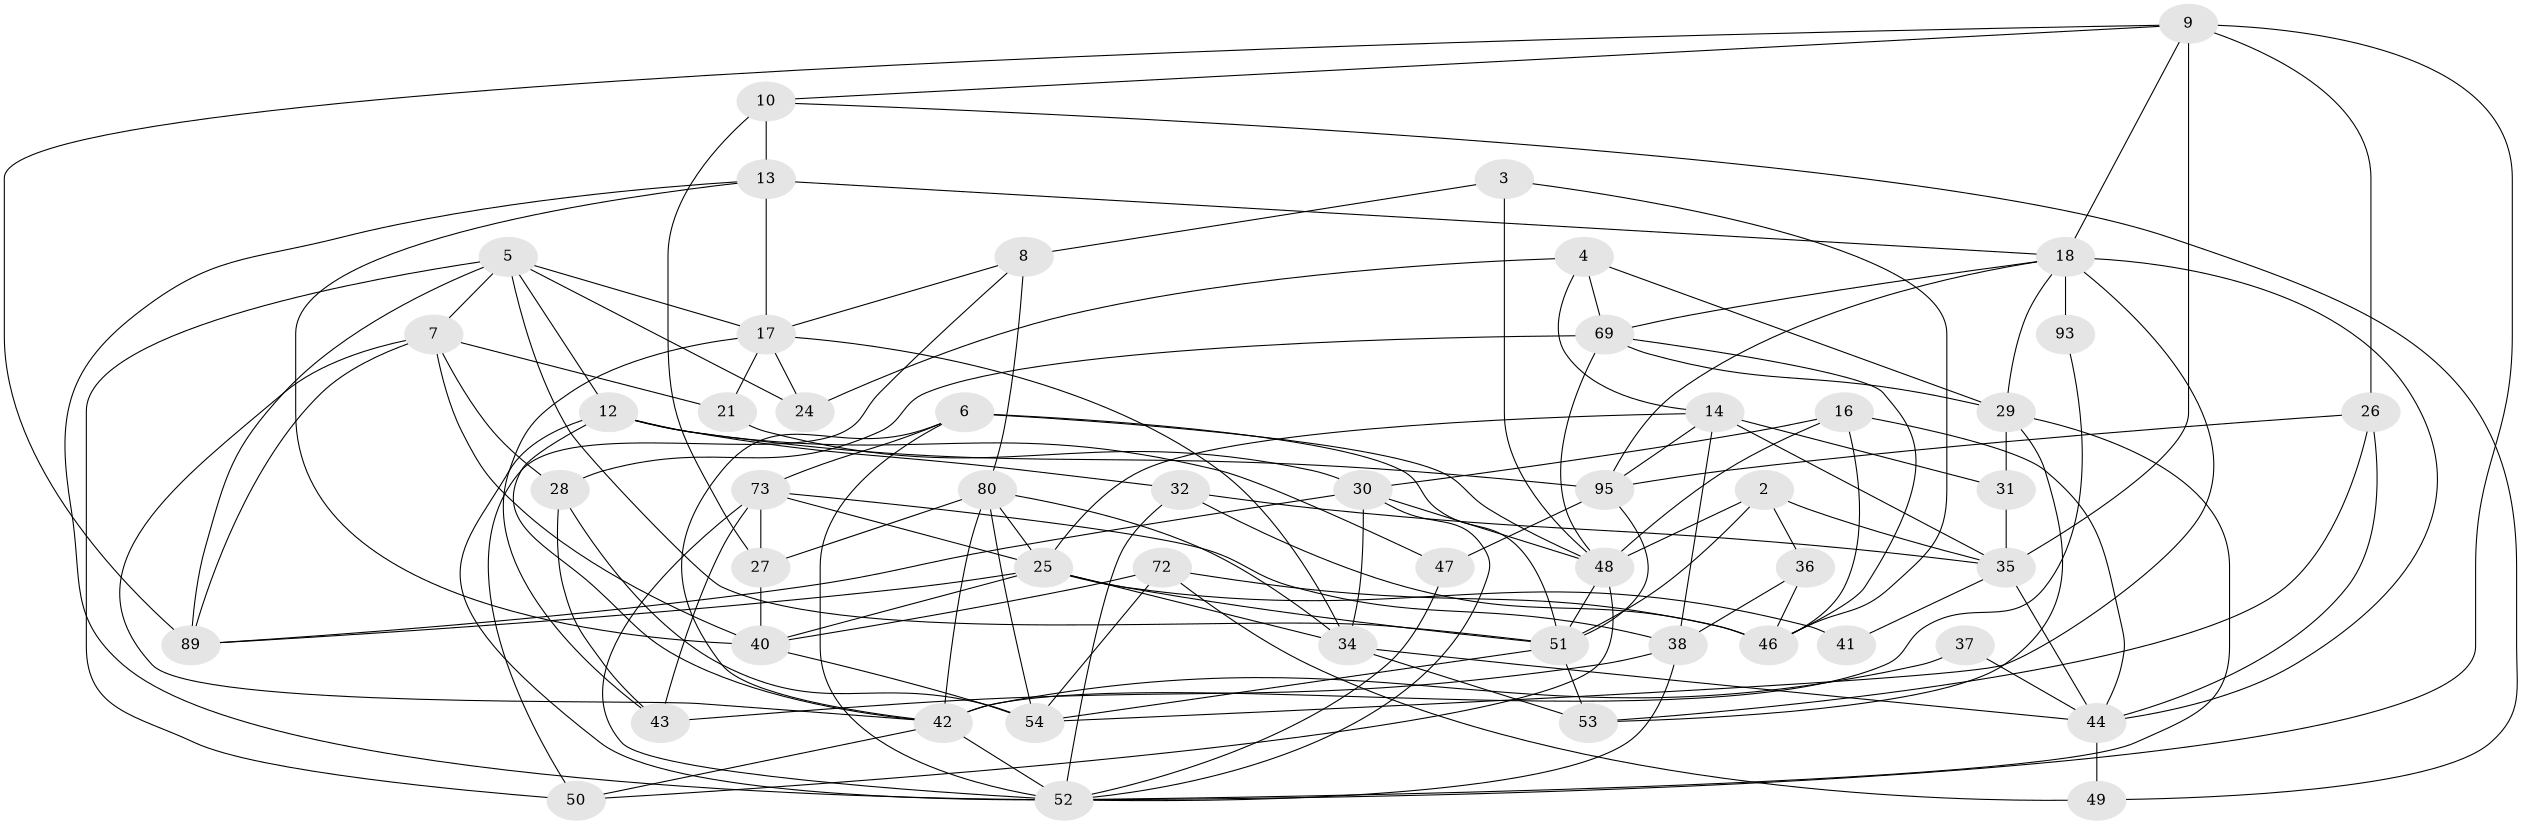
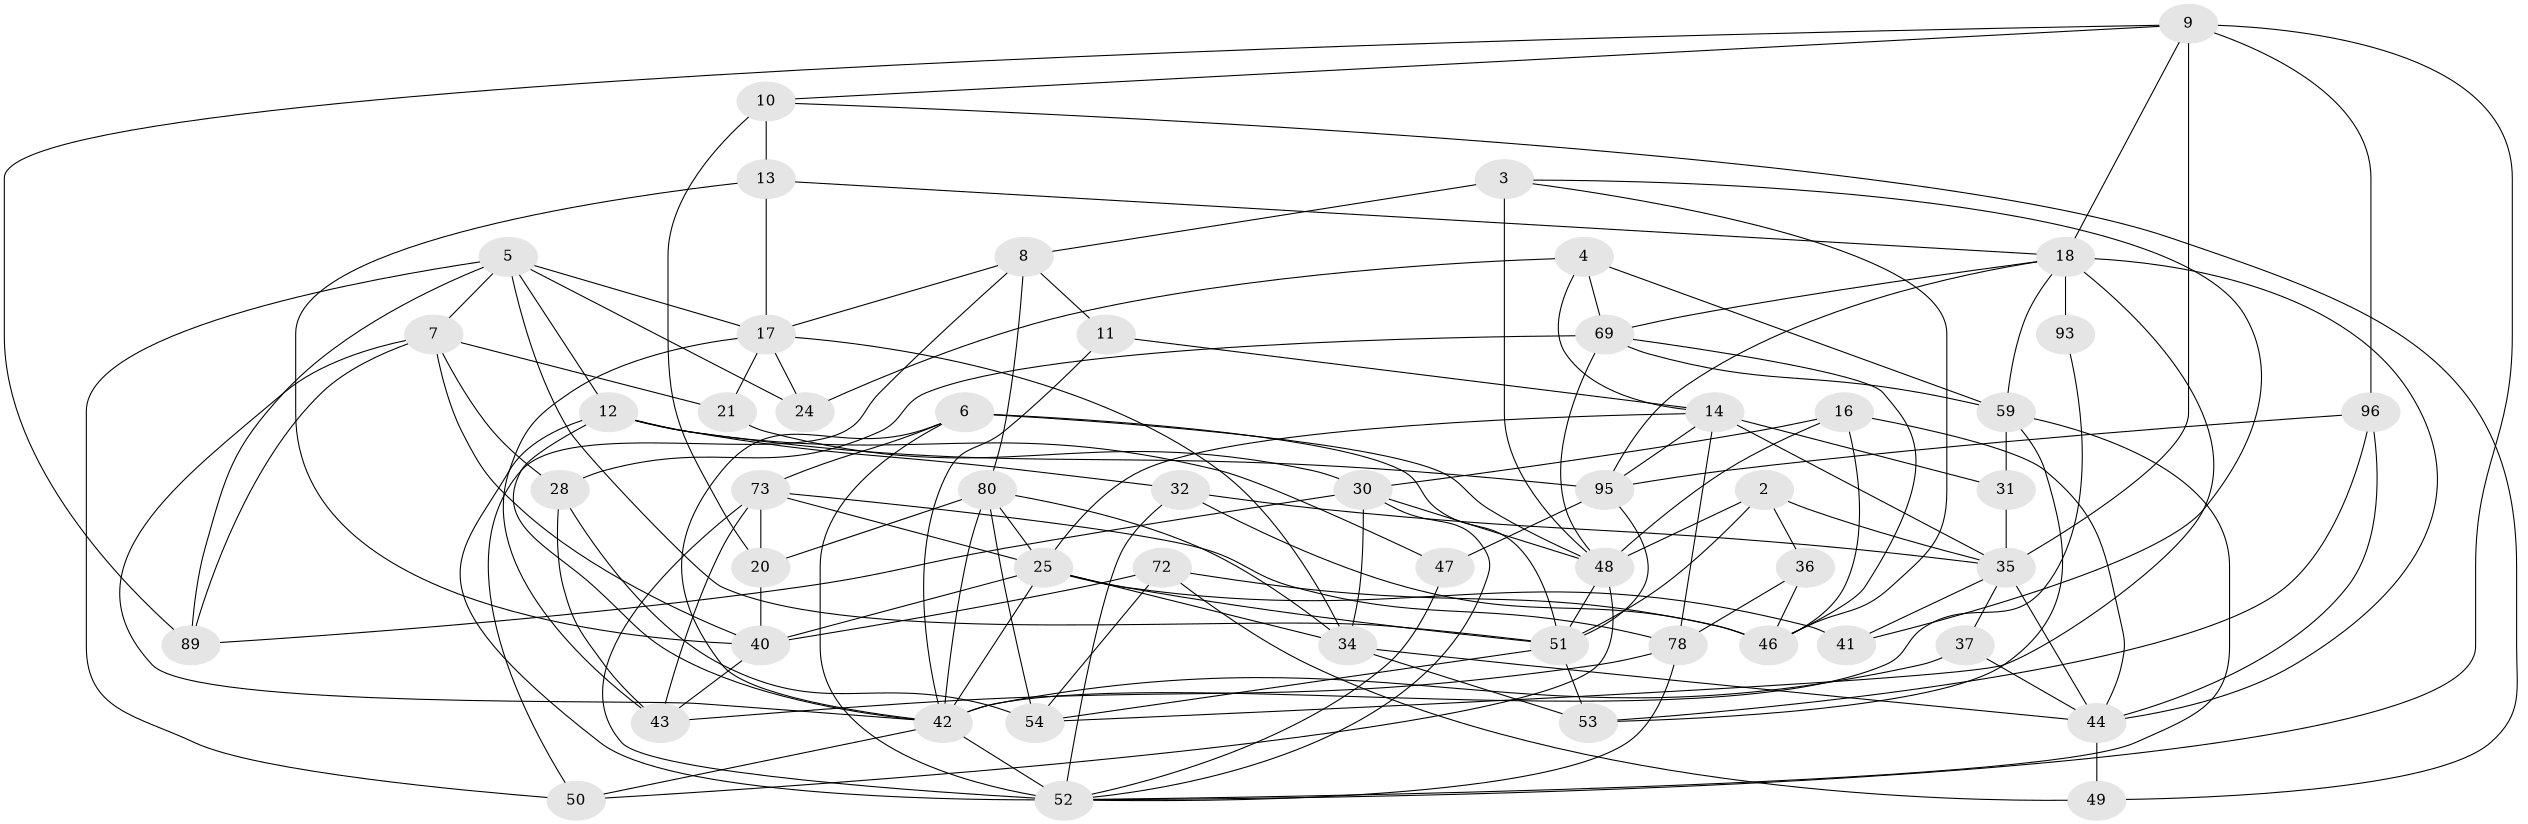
edge "3" -- "41": added
node "11": added
node "29": label "29" -> "59"
node "26": label "26" -> "96"
node "27": label "27" -> "20"
edge "35" -- "37": added
edge "25" -- "89": now "25" -- "42"
edge "13" -- "52": removed
node "38": label "38" -> "78"
edge "40" -- "54": now "40" -- "43"
